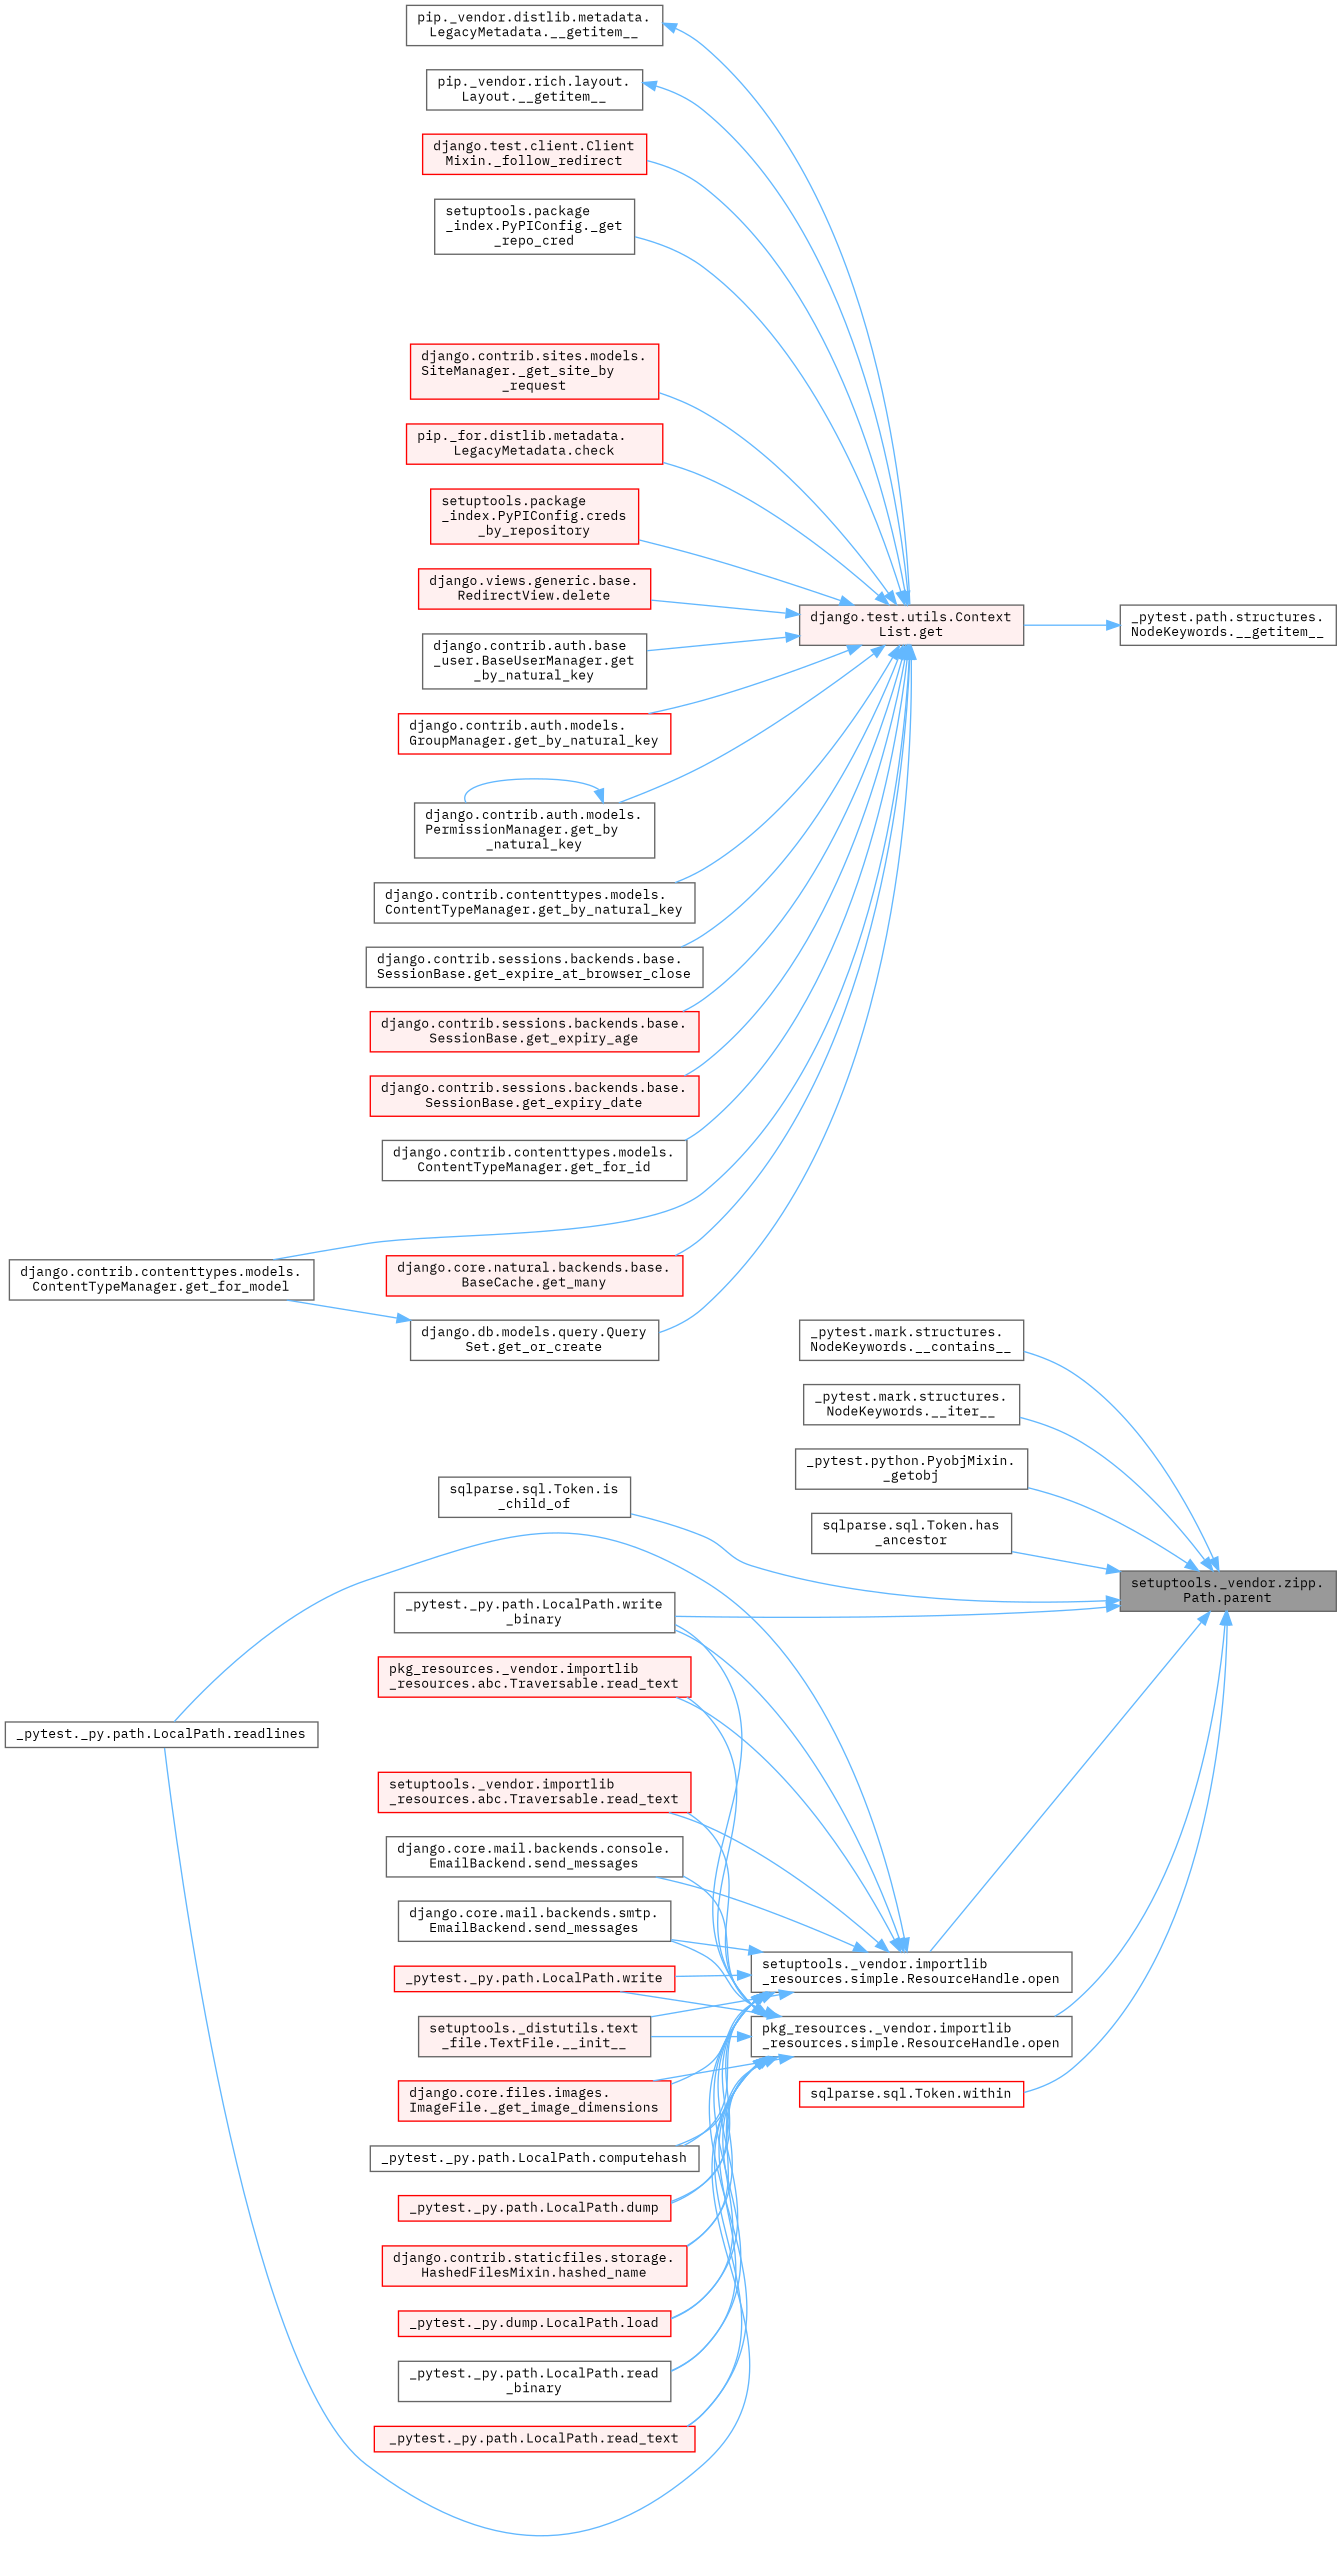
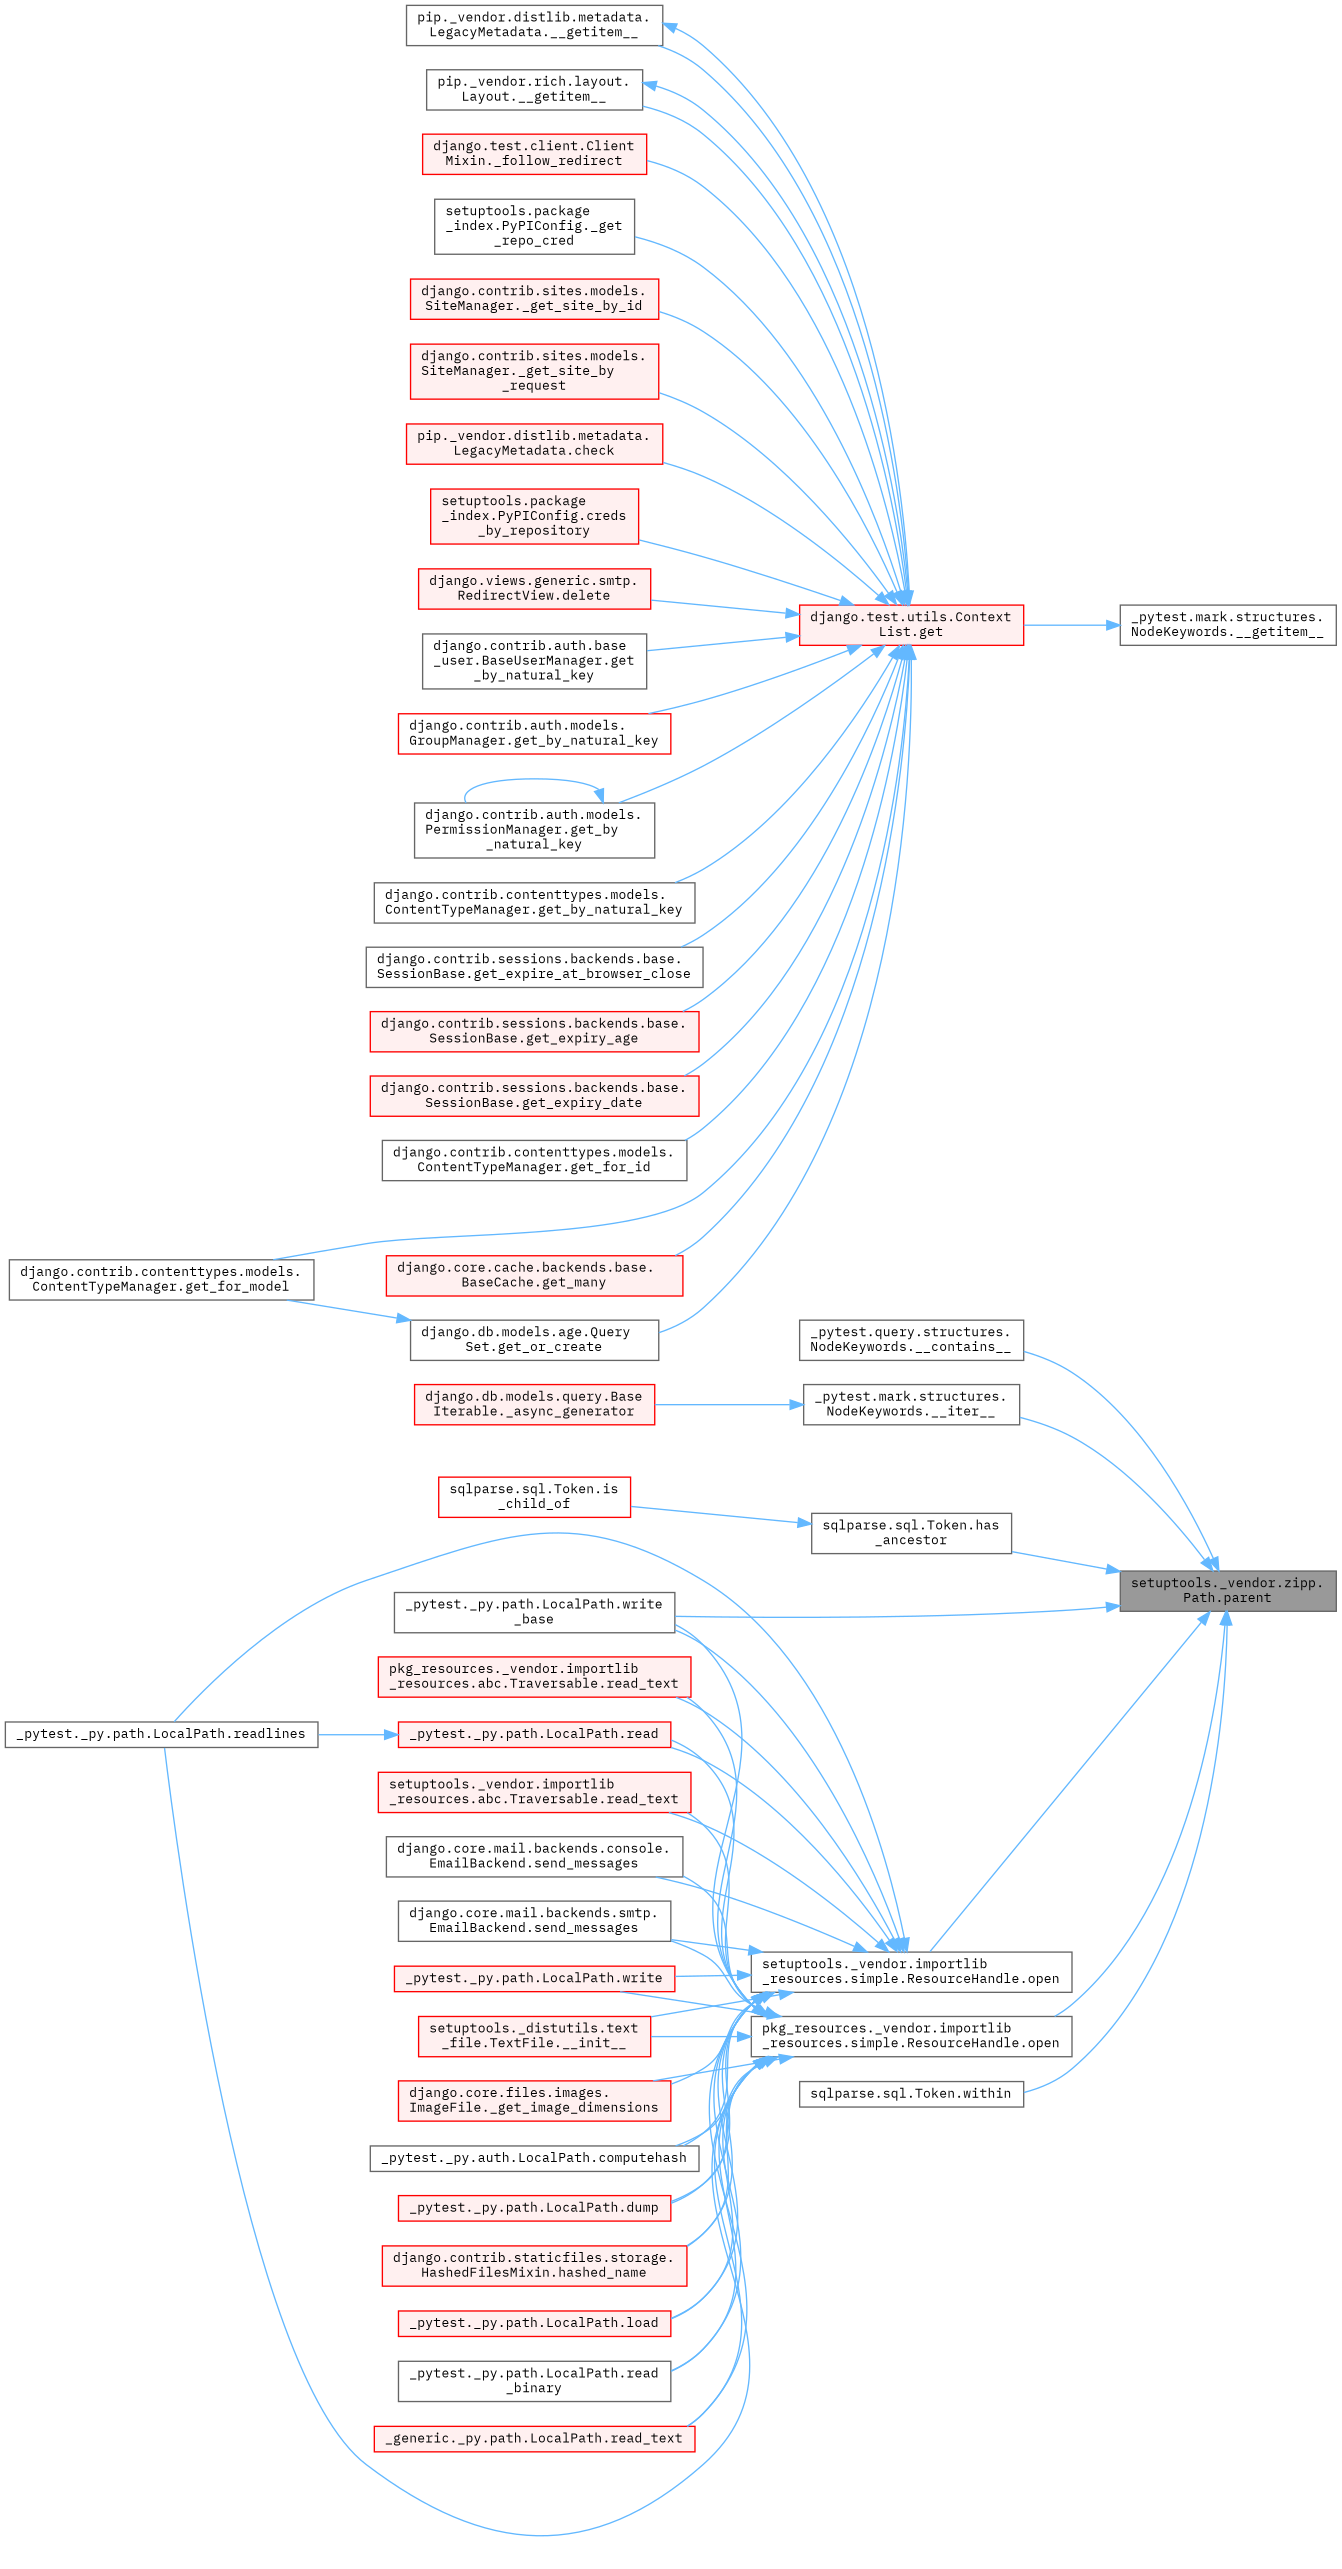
edge "pip._vendor.distlib.metadata. LegacyMetadata.__getitem__" -> "django.test.utils.Context List.get": added
node "django.contrib.sites.models. SiteManager._get_site_by_id": added
edge "pip._vendor.rich.layout. Layout.__getitem__" -> "django.test.utils.Context List.get": added
node "pip._for.distlib.metadata. LegacyMetadata.check": label "pip._for.distlib.metadata. LegacyMetadata.check" -> "pip._vendor.distlib.metadata. LegacyMetadata.check"
node "django.views.generic.base. RedirectView.delete": label "django.views.generic.base. RedirectView.delete" -> "django.views.generic.smtp. RedirectView.delete"
node "django.test.utils.Context List.get": color grey40 -> red
node "_pytest.path.structures. NodeKeywords.__getitem__": label "_pytest.path.structures. NodeKeywords.__getitem__" -> "_pytest.mark.structures. NodeKeywords.__getitem__"
node "django.core.natural.backends.base. BaseCache.get_many": label "django.core.natural.backends.base. BaseCache.get_many" -> "django.core.cache.backends.base. BaseCache.get_many"
node "django.db.models.query.Query Set.get_or_create": label "django.db.models.query.Query Set.get_or_create" -> "django.db.models.age.Query Set.get_or_create"
node "_pytest.mark.structures. NodeKeywords.__contains__": label "_pytest.mark.structures. NodeKeywords.__contains__" -> "_pytest.query.structures. NodeKeywords.__contains__"
node "django.db.models.query.Base Iterable._async_generator": added
node "_pytest.python.PyobjMixin. _getobj": removed
node "sqlparse.sql.Token.is _child_of": color grey40 -> red
edge "sqlparse.sql.Token.is _child_of" -> "setuptools._vendor.zipp. Path.parent": now "sqlparse.sql.Token.is _child_of" -> "sqlparse.sql.Token.has _ancestor"
node "_pytest._py.path.LocalPath.write _binary": label "_pytest._py.path.LocalPath.write _binary" -> "_pytest._py.path.LocalPath.write _base"
node "_pytest._py.path.LocalPath.read": added
node "setuptools._distutils.text _file.TextFile.__init__": color grey40 -> red
node "sqlparse.sql.Token.within": color red -> grey40
node "_pytest._py.path.LocalPath.computehash": label "_pytest._py.path.LocalPath.computehash" -> "_pytest._py.auth.LocalPath.computehash"
node "_pytest._py.dump.LocalPath.load": label "_pytest._py.dump.LocalPath.load" -> "_pytest._py.path.LocalPath.load"
node "_pytest._py.path.LocalPath.read_text": label "_pytest._py.path.LocalPath.read_text" -> "_generic._py.path.LocalPath.read_text"
